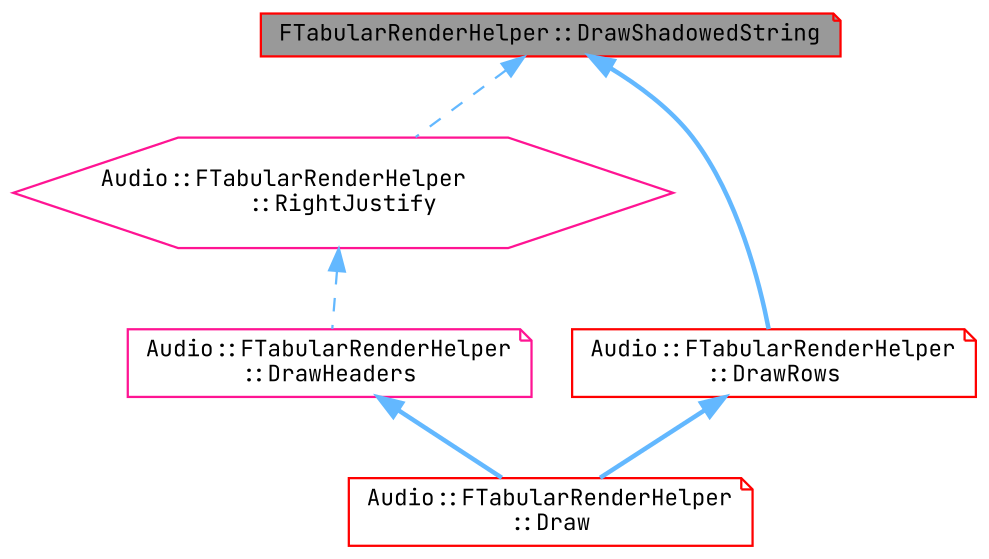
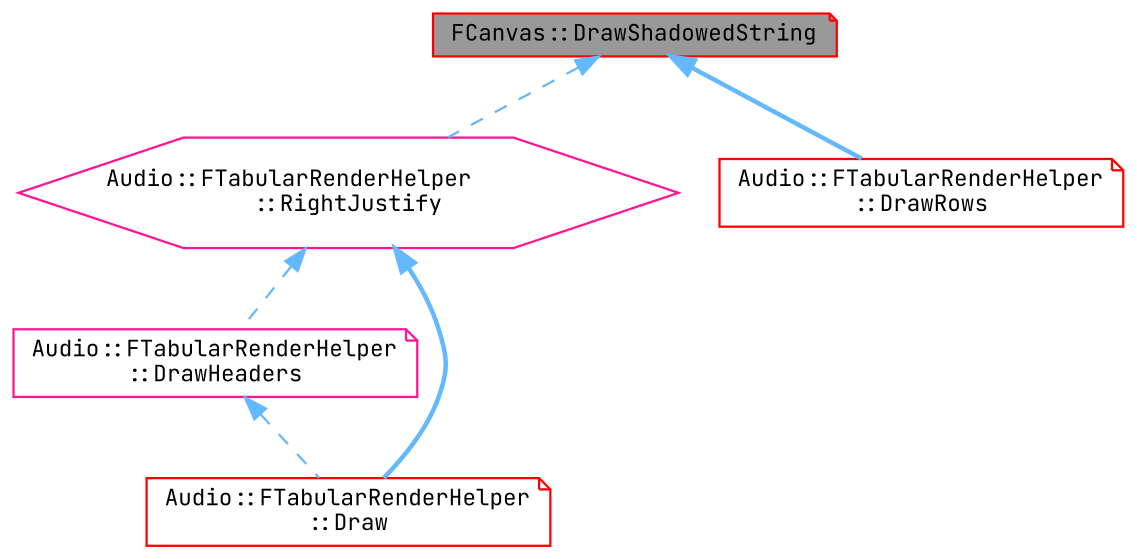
node "FTabularRenderHelper::DrawShadowedString": label "FTabularRenderHelper::DrawShadowedString" -> "FCanvas::DrawShadowedString"
edge "Audio::FTabularRenderHelper ::Draw" -> "Audio::FTabularRenderHelper ::DrawHeaders": style bold -> dashed
edge "Audio::FTabularRenderHelper ::Draw" -> "Audio::FTabularRenderHelper ::DrawRows": now "Audio::FTabularRenderHelper ::Draw" -> "Audio::FTabularRenderHelper ::RightJustify"
